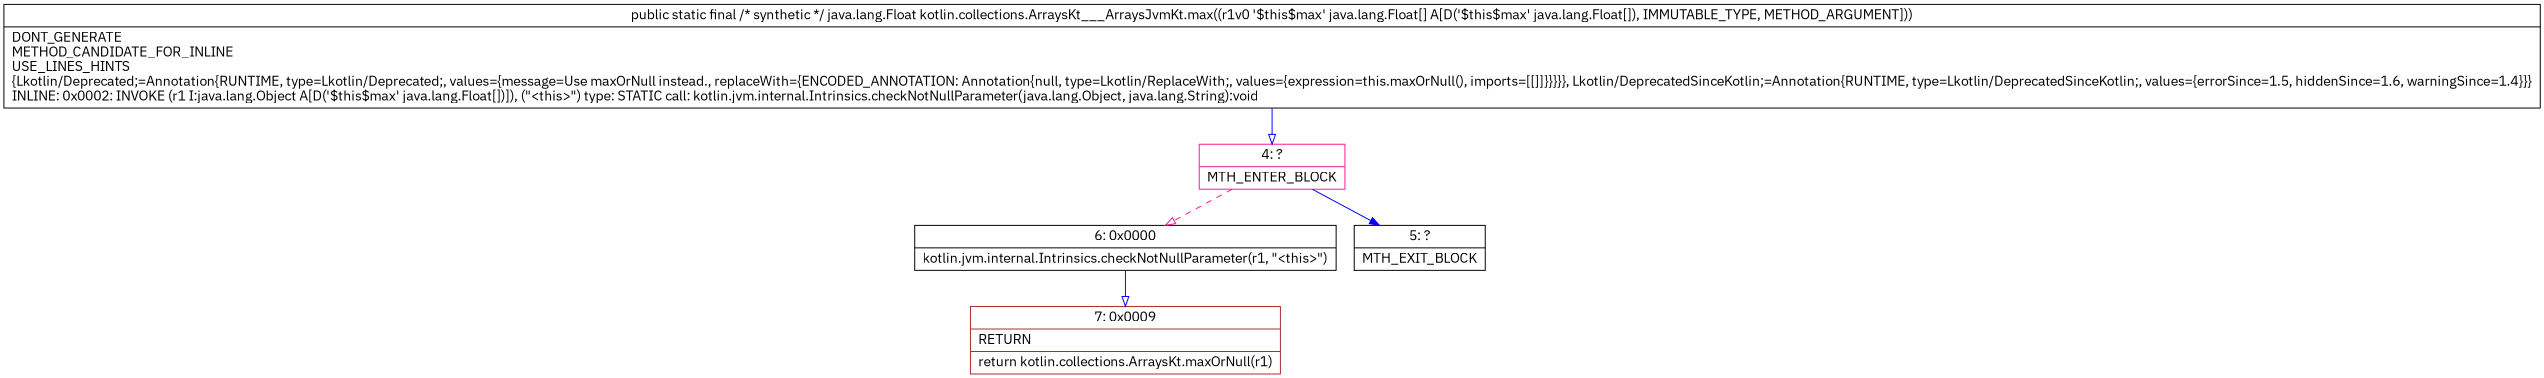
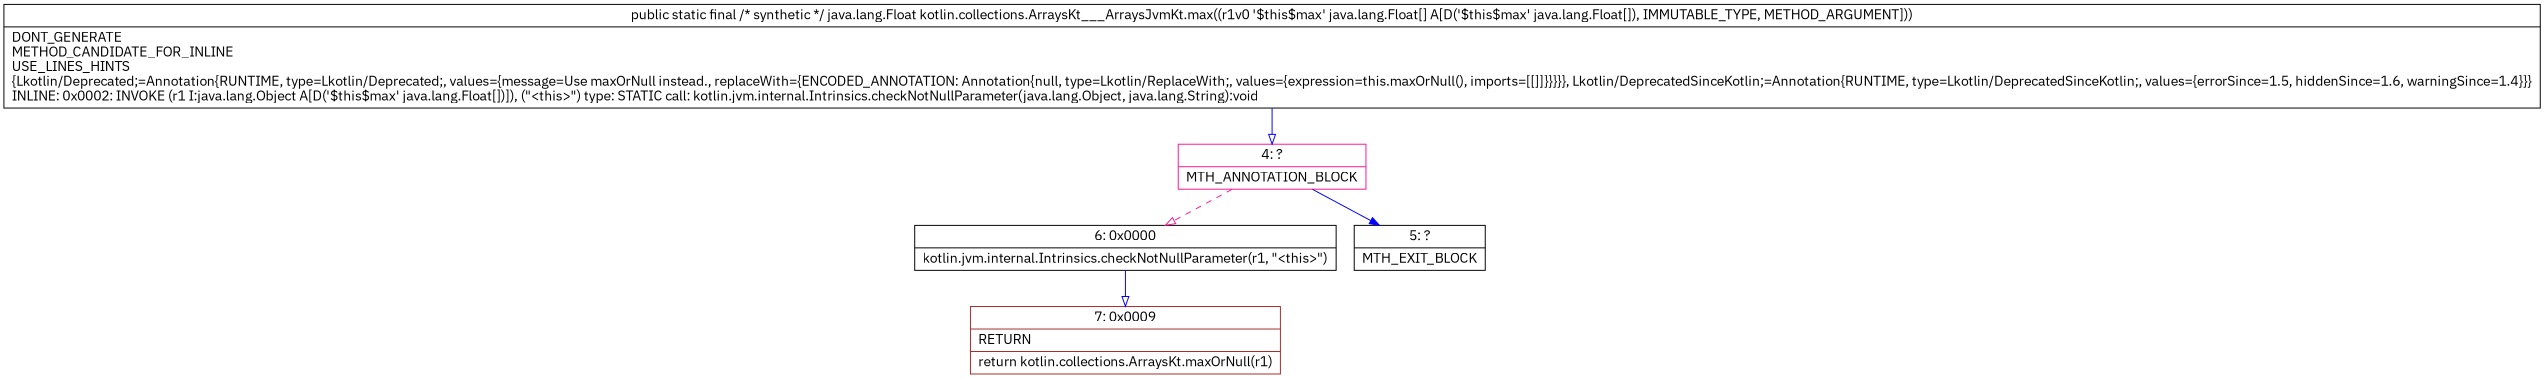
node "4: ?": text "MTH_ENTER_BLOCK" -> "MTH_ANNOTATION_BLOCK"
